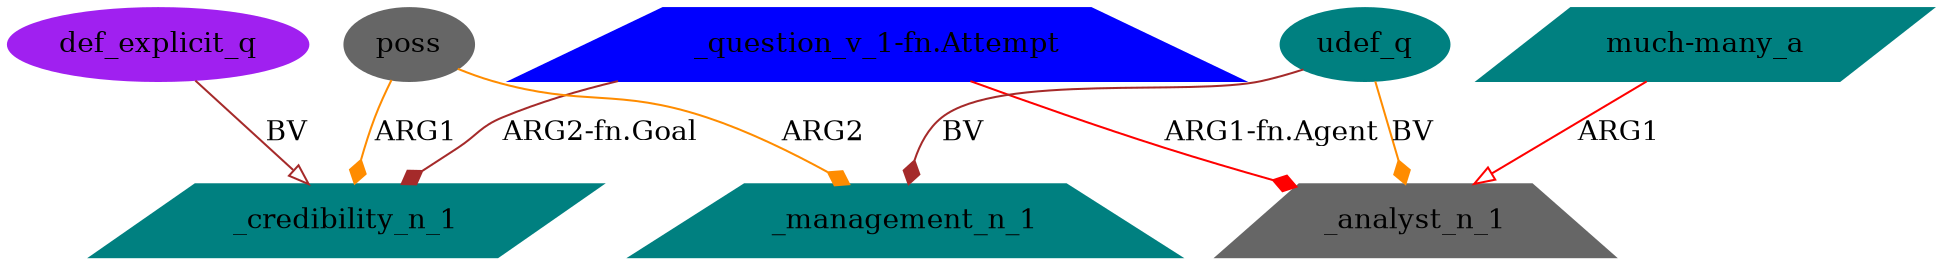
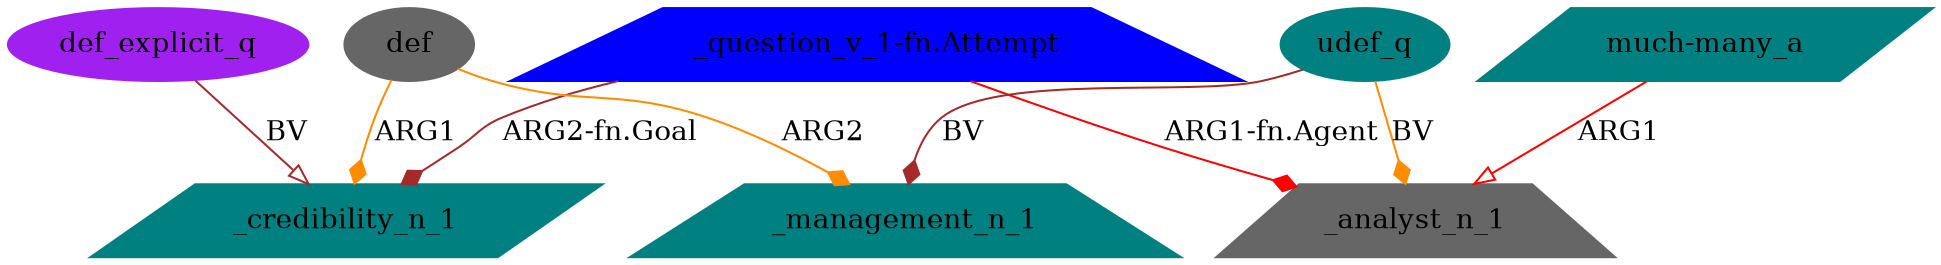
node "poss": label "poss" -> "def"
